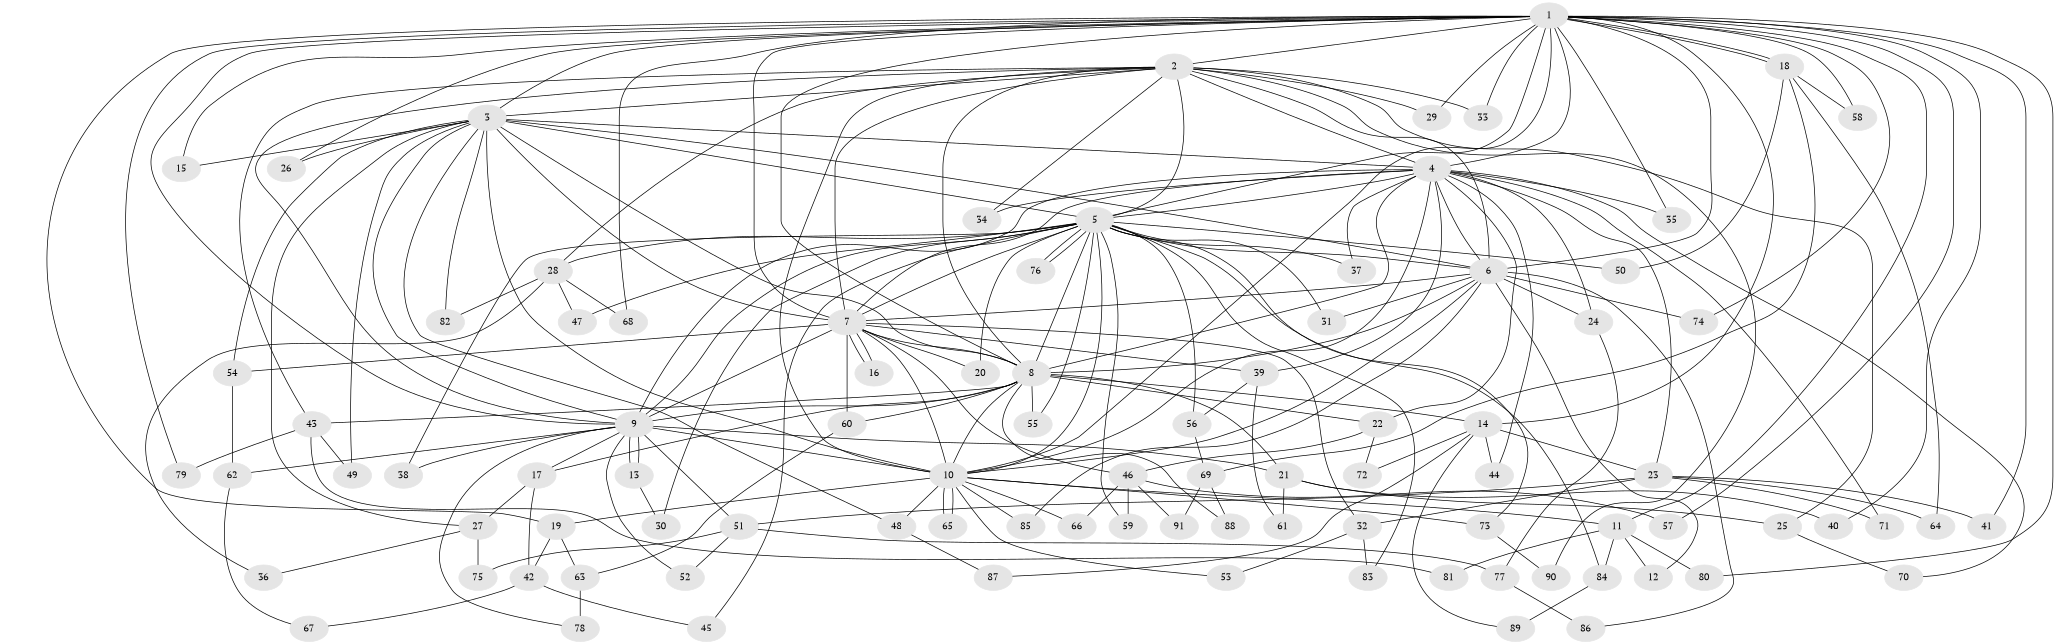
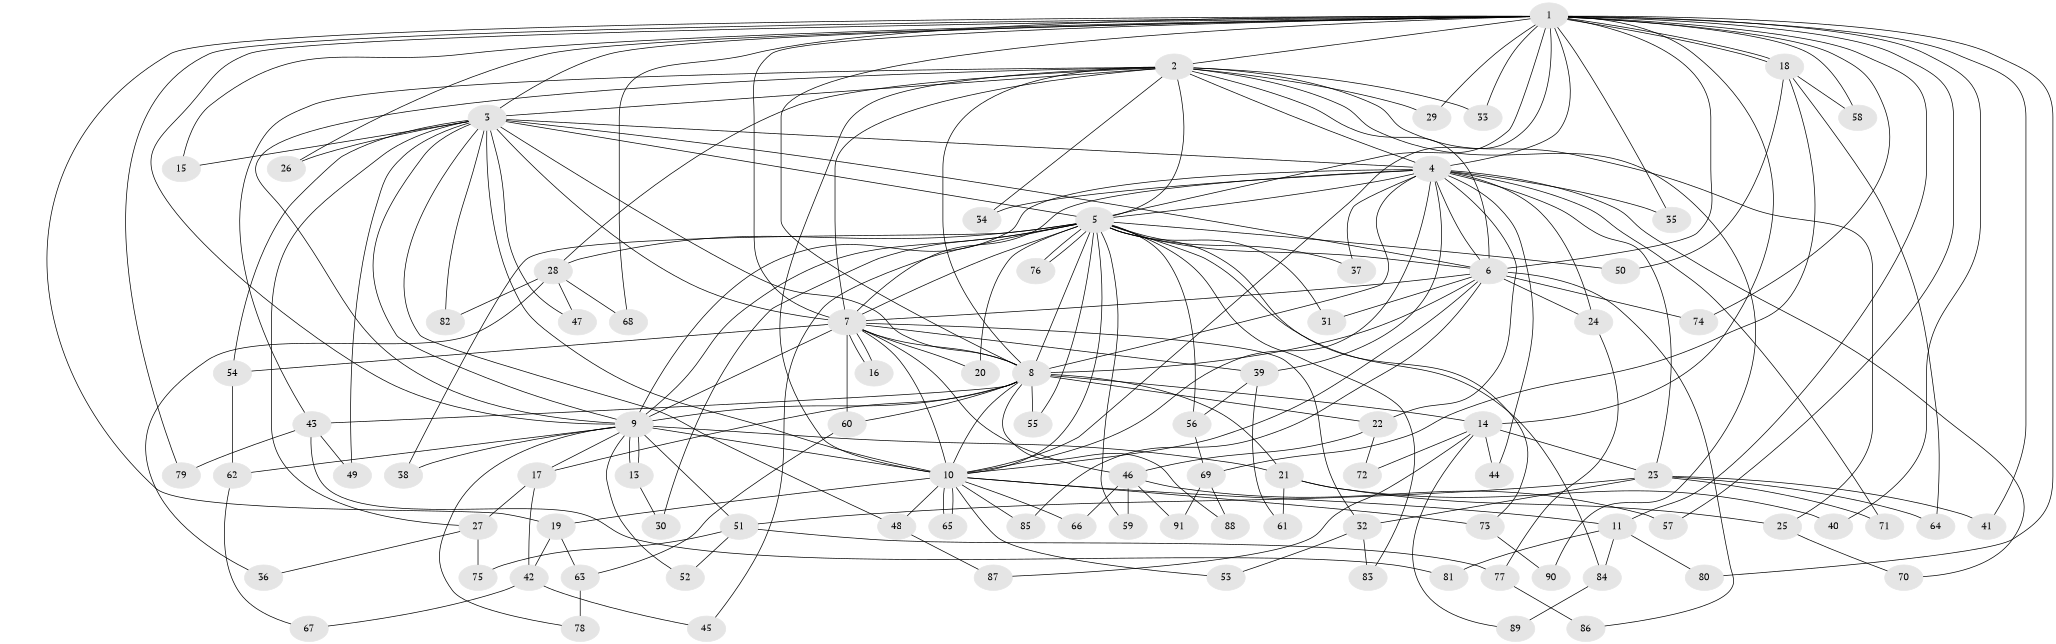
edge "5" -- "47": now "3" -- "47"
node "12": removed
